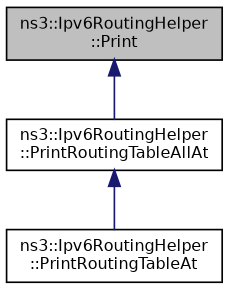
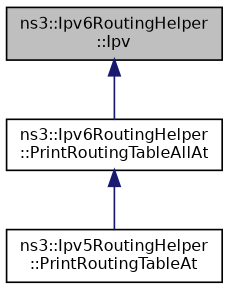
node "ns3::Ipv6RoutingHelper ::Print": label "ns3::Ipv6RoutingHelper ::Print" -> "ns3::Ipv6RoutingHelper ::Ipv"
node "ns3::Ipv6RoutingHelper ::PrintRoutingTableAt": label "ns3::Ipv6RoutingHelper ::PrintRoutingTableAt" -> "ns3::Ipv5RoutingHelper ::PrintRoutingTableAt"
